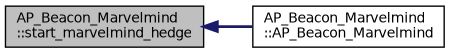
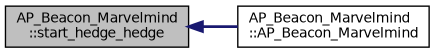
node "AP_Beacon_Marvelmind ::start_marvelmind_hedge": label "AP_Beacon_Marvelmind ::start_marvelmind_hedge" -> "AP_Beacon_Marvelmind ::start_hedge_hedge"
